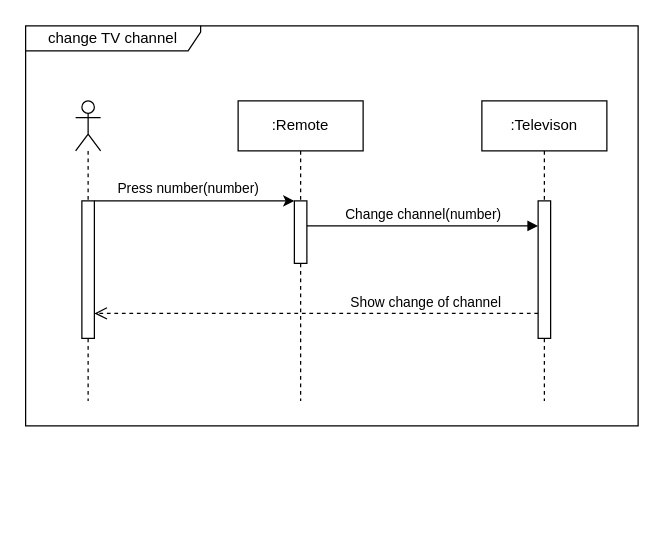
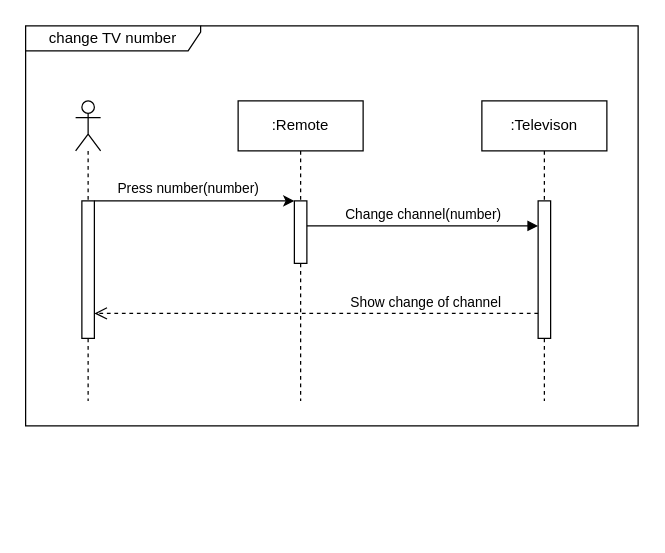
node "change TV channel": label "change TV channel" -> "change TV number"
